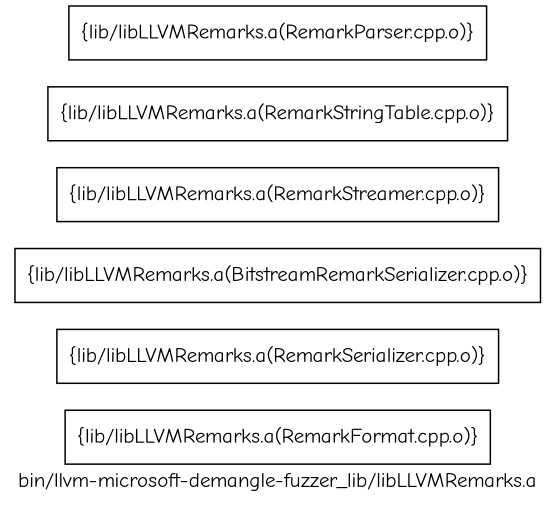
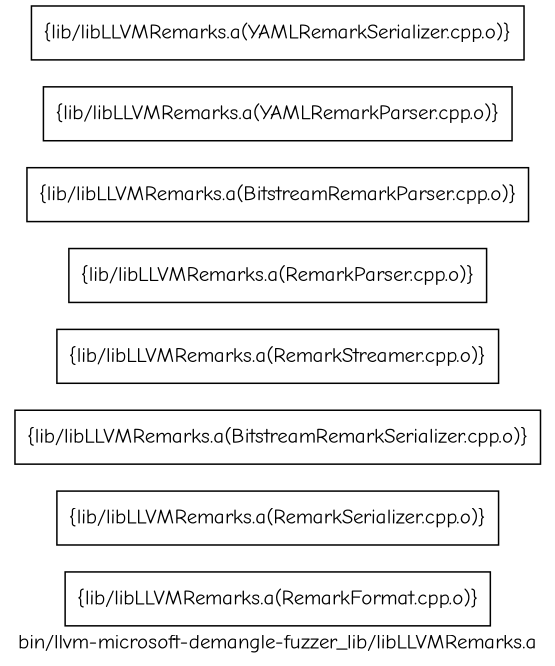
node "{lib/libLLVMRemarks.a(YAMLRemarkSerializer.cpp.o)}": added
node "{lib/libLLVMRemarks.a(YAMLRemarkParser.cpp.o)}": added
node "{lib/libLLVMRemarks.a(RemarkStringTable.cpp.o)}": removed
node "{lib/libLLVMRemarks.a(BitstreamRemarkParser.cpp.o)}": added
